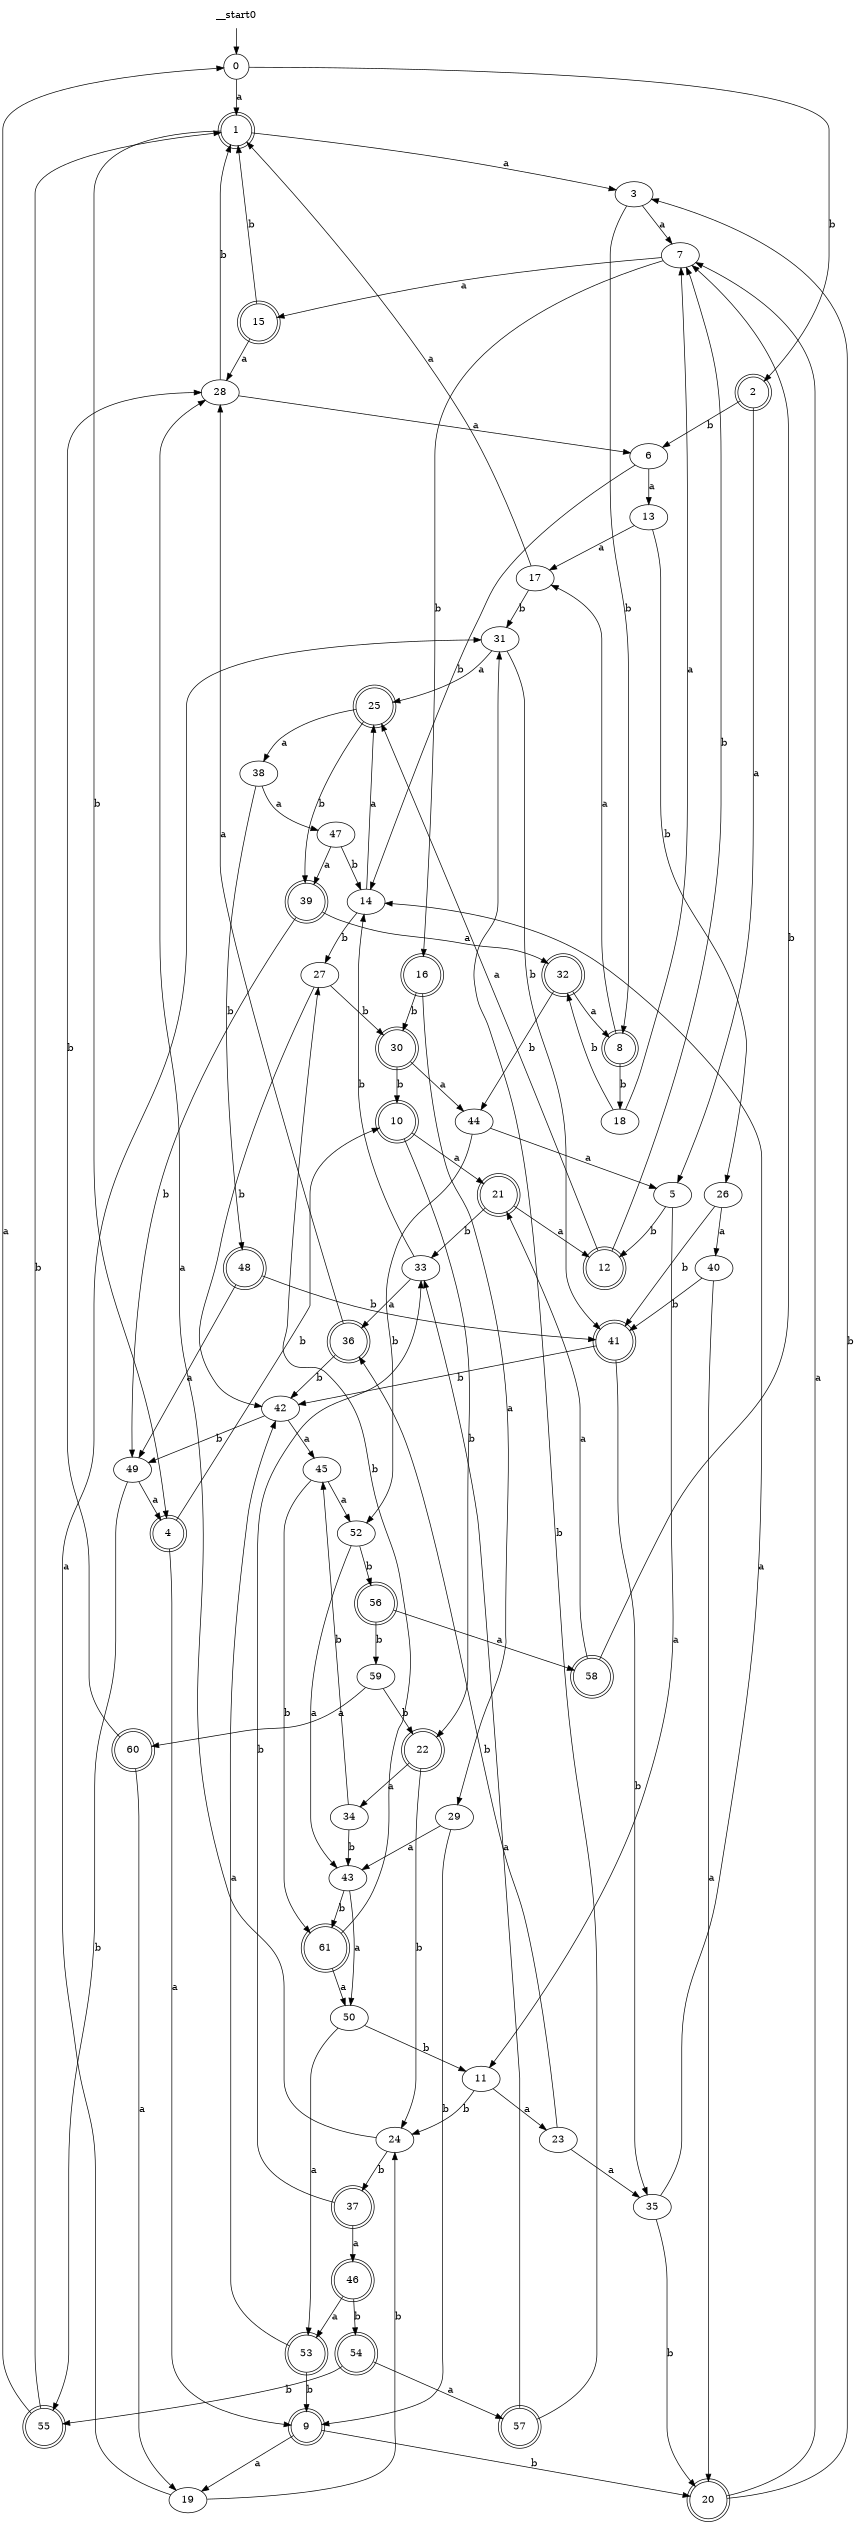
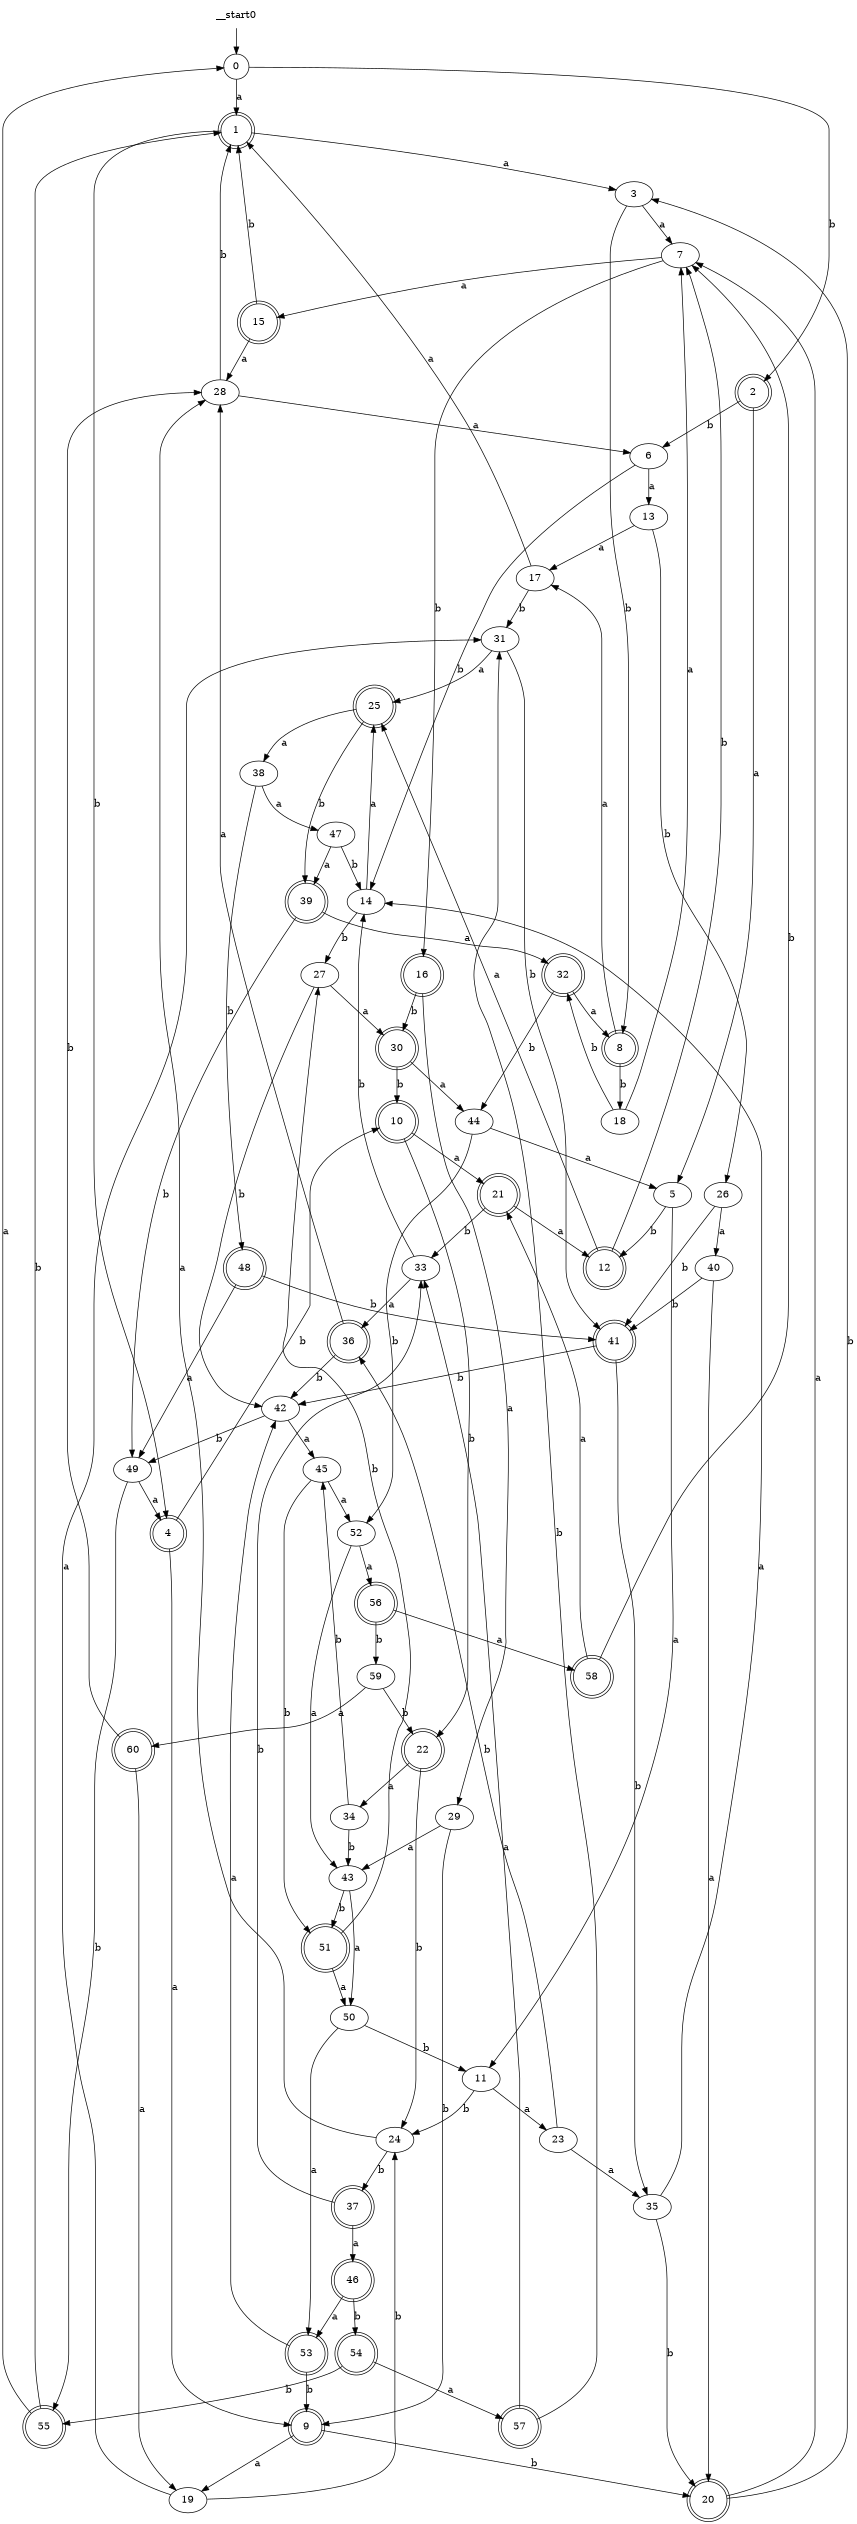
edge "27" -> "30": label "b" -> "a"
edge "52" -> "56": label "b" -> "a"
node "61": label "61" -> "51"
